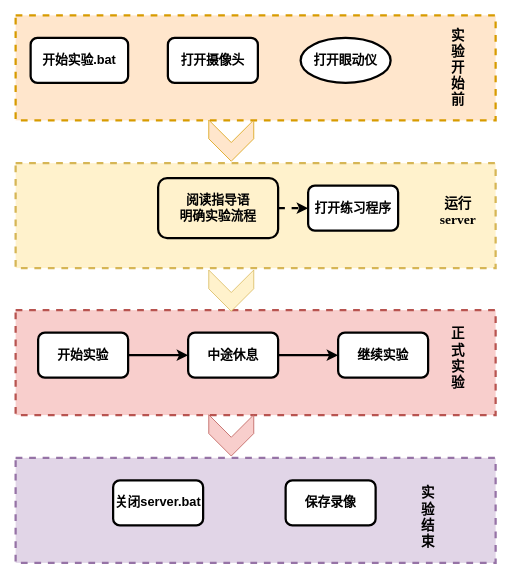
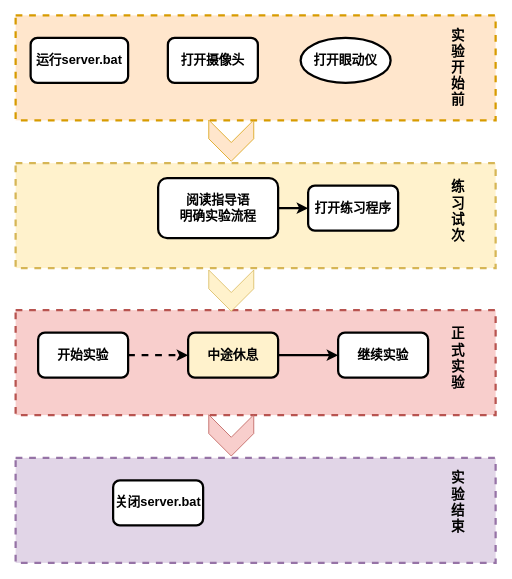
node "开始实验.bat": label "开始实验.bat" -> "运行server.bat"
node "阅读指导语 明确实验流程": fillcolor #fff2cc -> #ffffff
edge "阅读指导语 明确实验流程" -> "打开练习程序": style dashed -> solid
node "运行server": label "运行server" -> "练习试次"
edge "开始实验" -> "中途休息": style solid -> dashed
node "中途休息": fillcolor #ffffff -> #fff2cc
node "保存录像": removed
node "实验结束": moved (428, 518) -> (458, 503)
